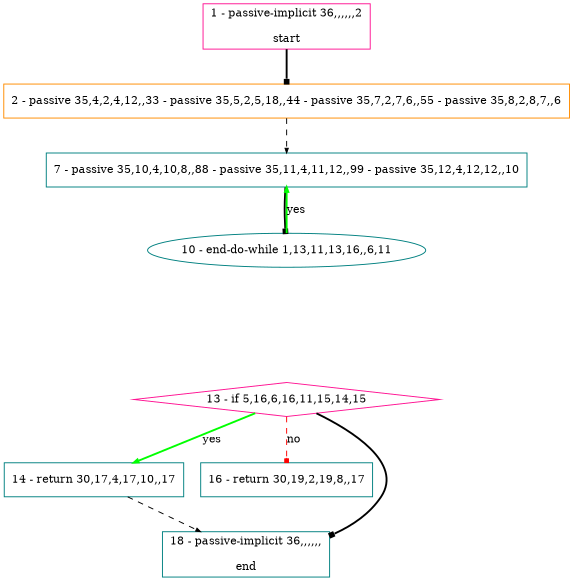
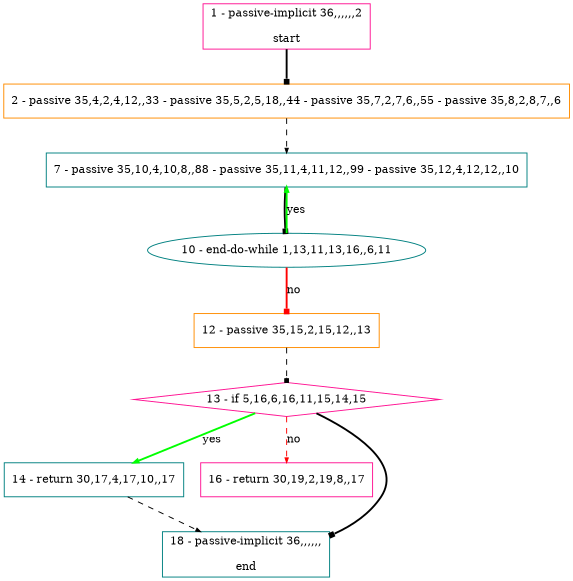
node "12 - passive 35,15,2,15,12,,13": added
edge "13 - if 5,16,6,16,11,15,14,15" -> "16 - return 30,19,2,19,8,,17": arrowhead box -> normal
node "16 - return 30,19,2,19,8,,17": color teal -> deeppink
